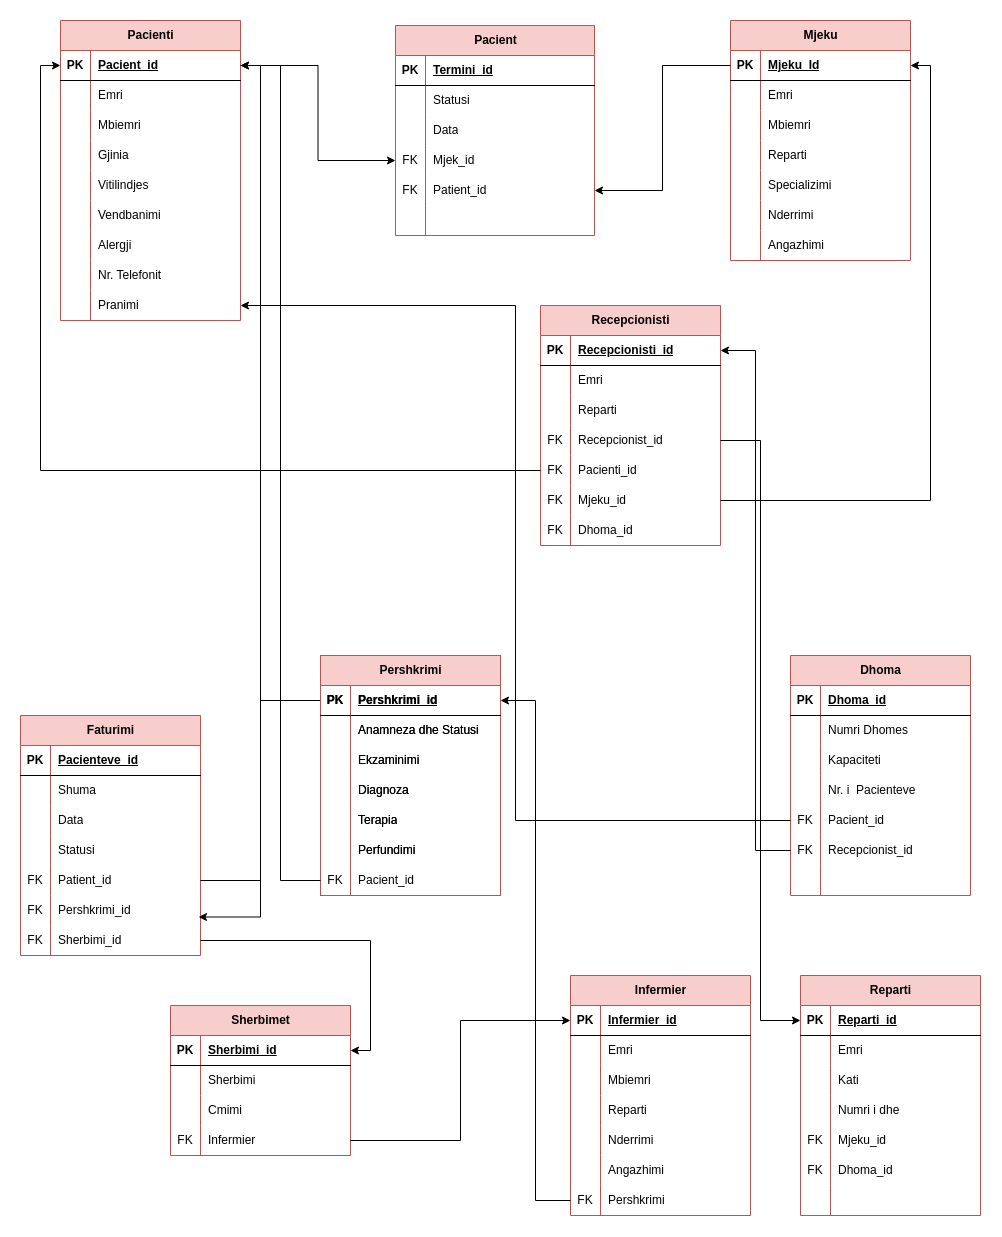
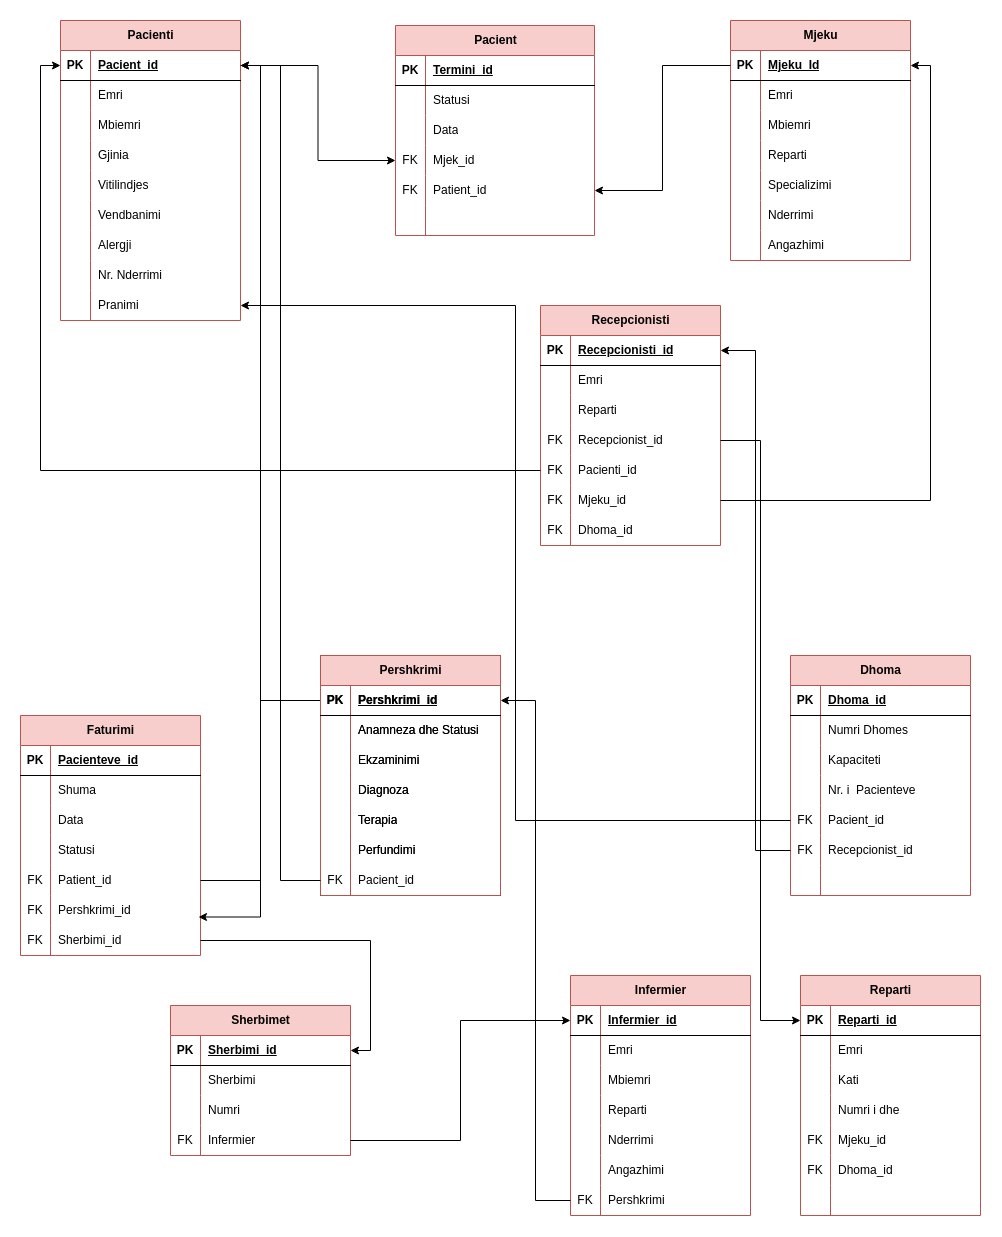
node "Nr. Telefonit": label "Nr. Telefonit" -> "Nr. Nderrimi"
node "Cmimi": label "Cmimi" -> "Numri"
